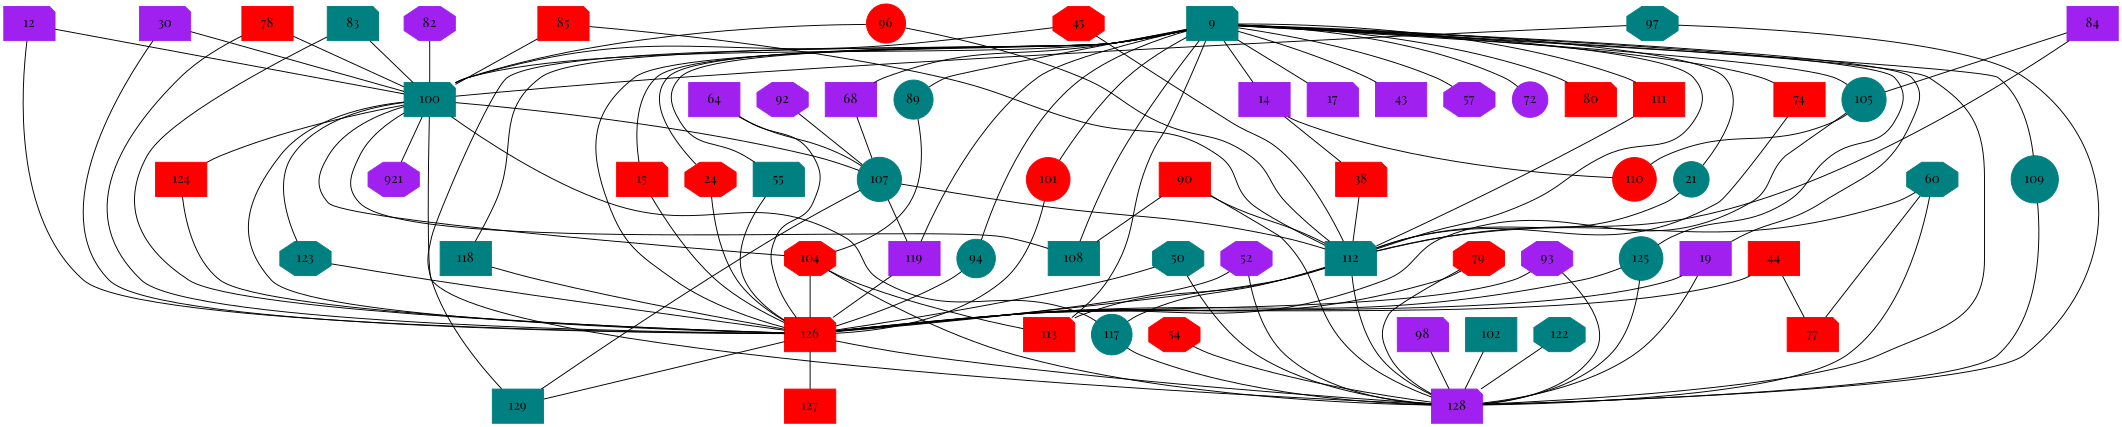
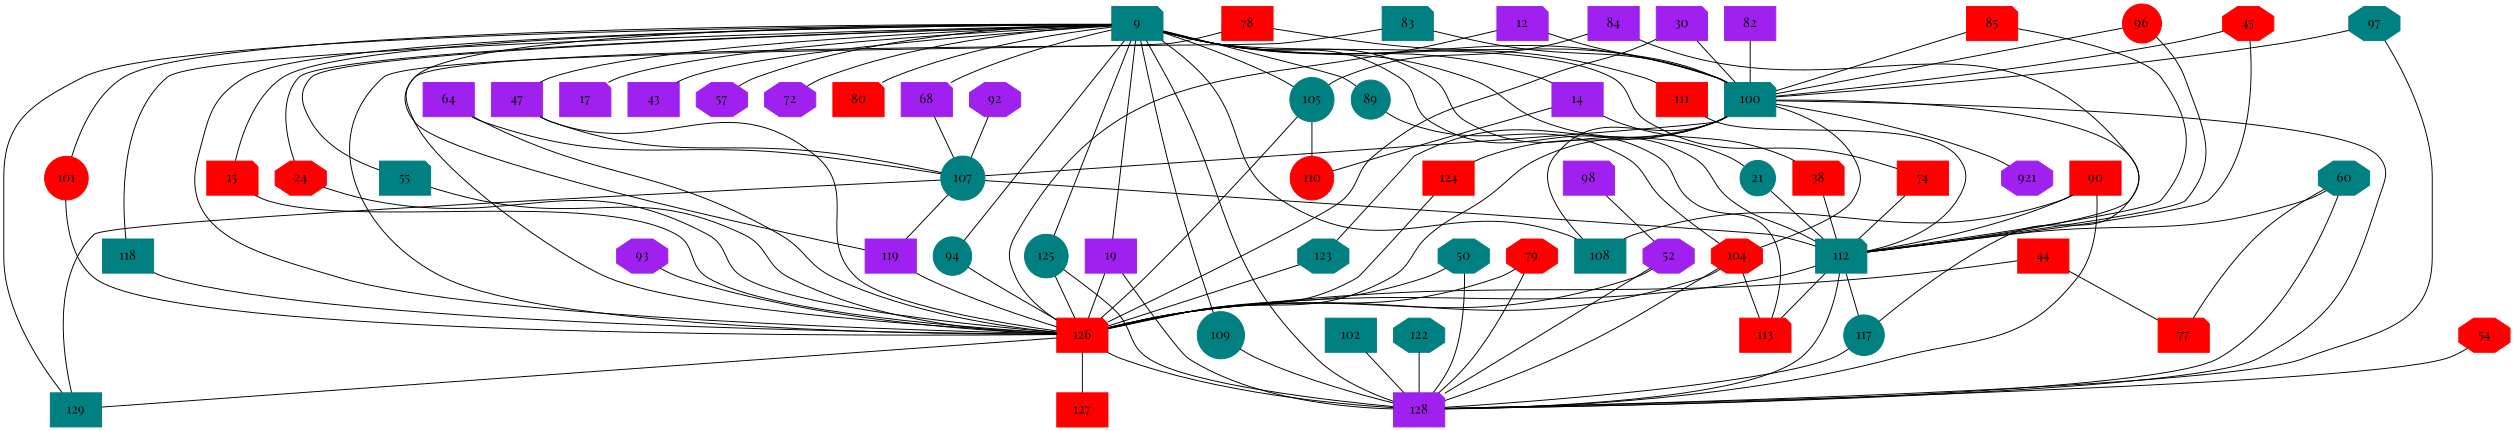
node "82": shape octagon -> box
node "47": added
node "68": shape box -> note
node "72": shape circle -> octagon
edge "93" -- "128": removed
edge "98" -- "128": now "98" -- "52"
